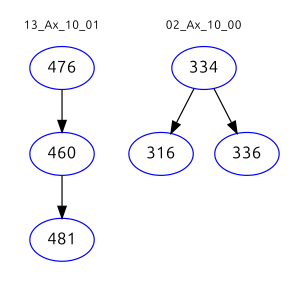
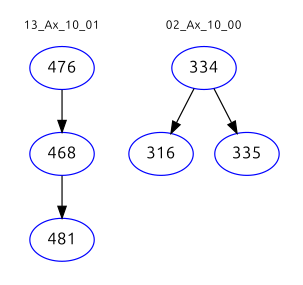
node "460": label "460" -> "468"
node "336": label "336" -> "335"
